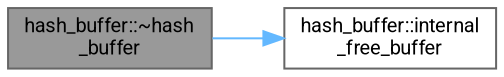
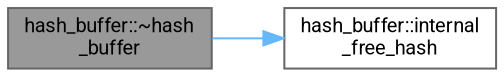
node "hash_buffer::internal _free_buffer": label "hash_buffer::internal _free_buffer" -> "hash_buffer::internal _free_hash"
